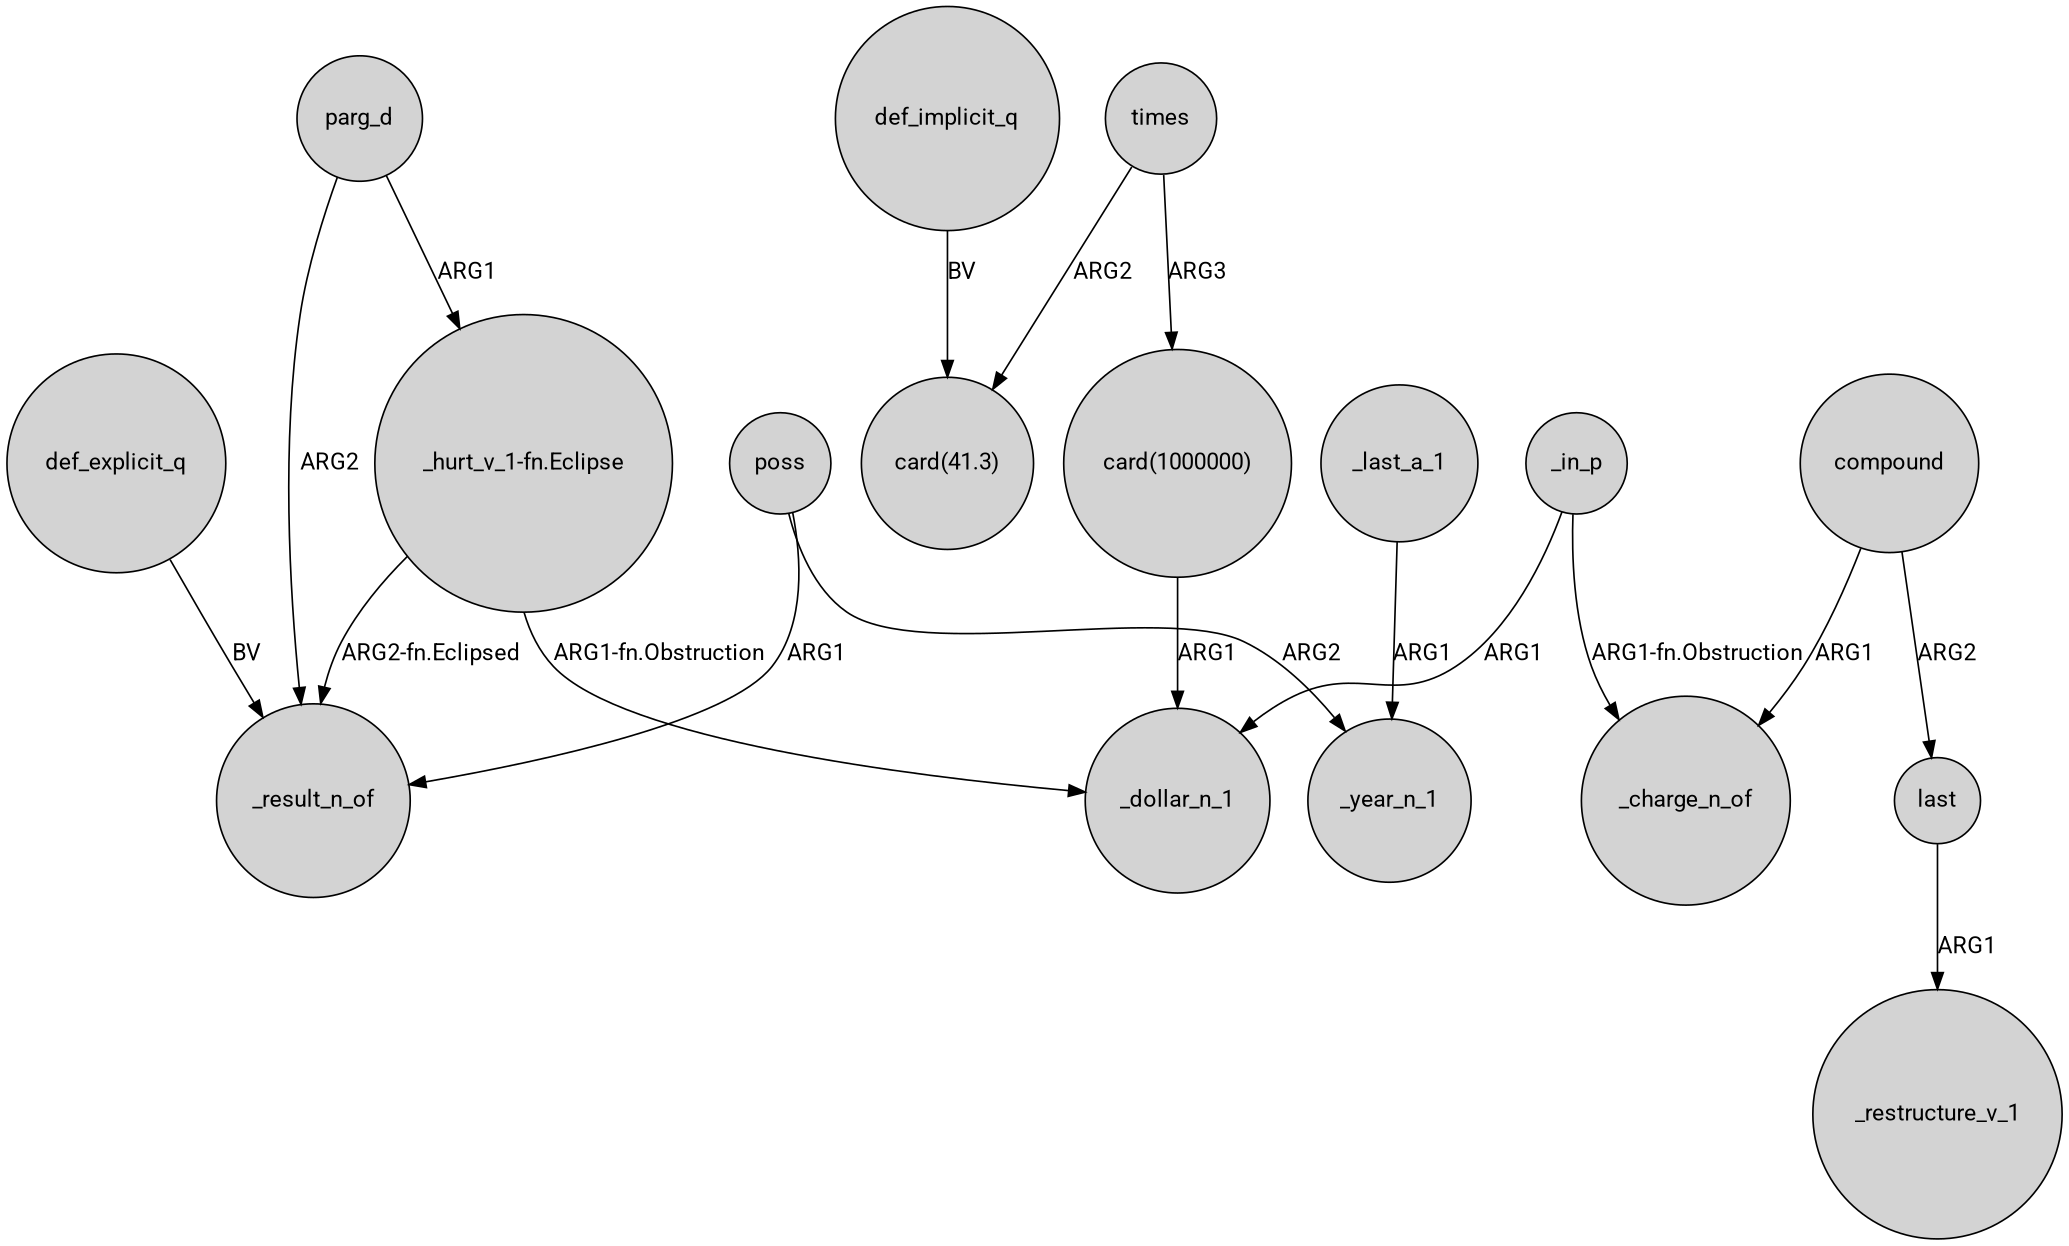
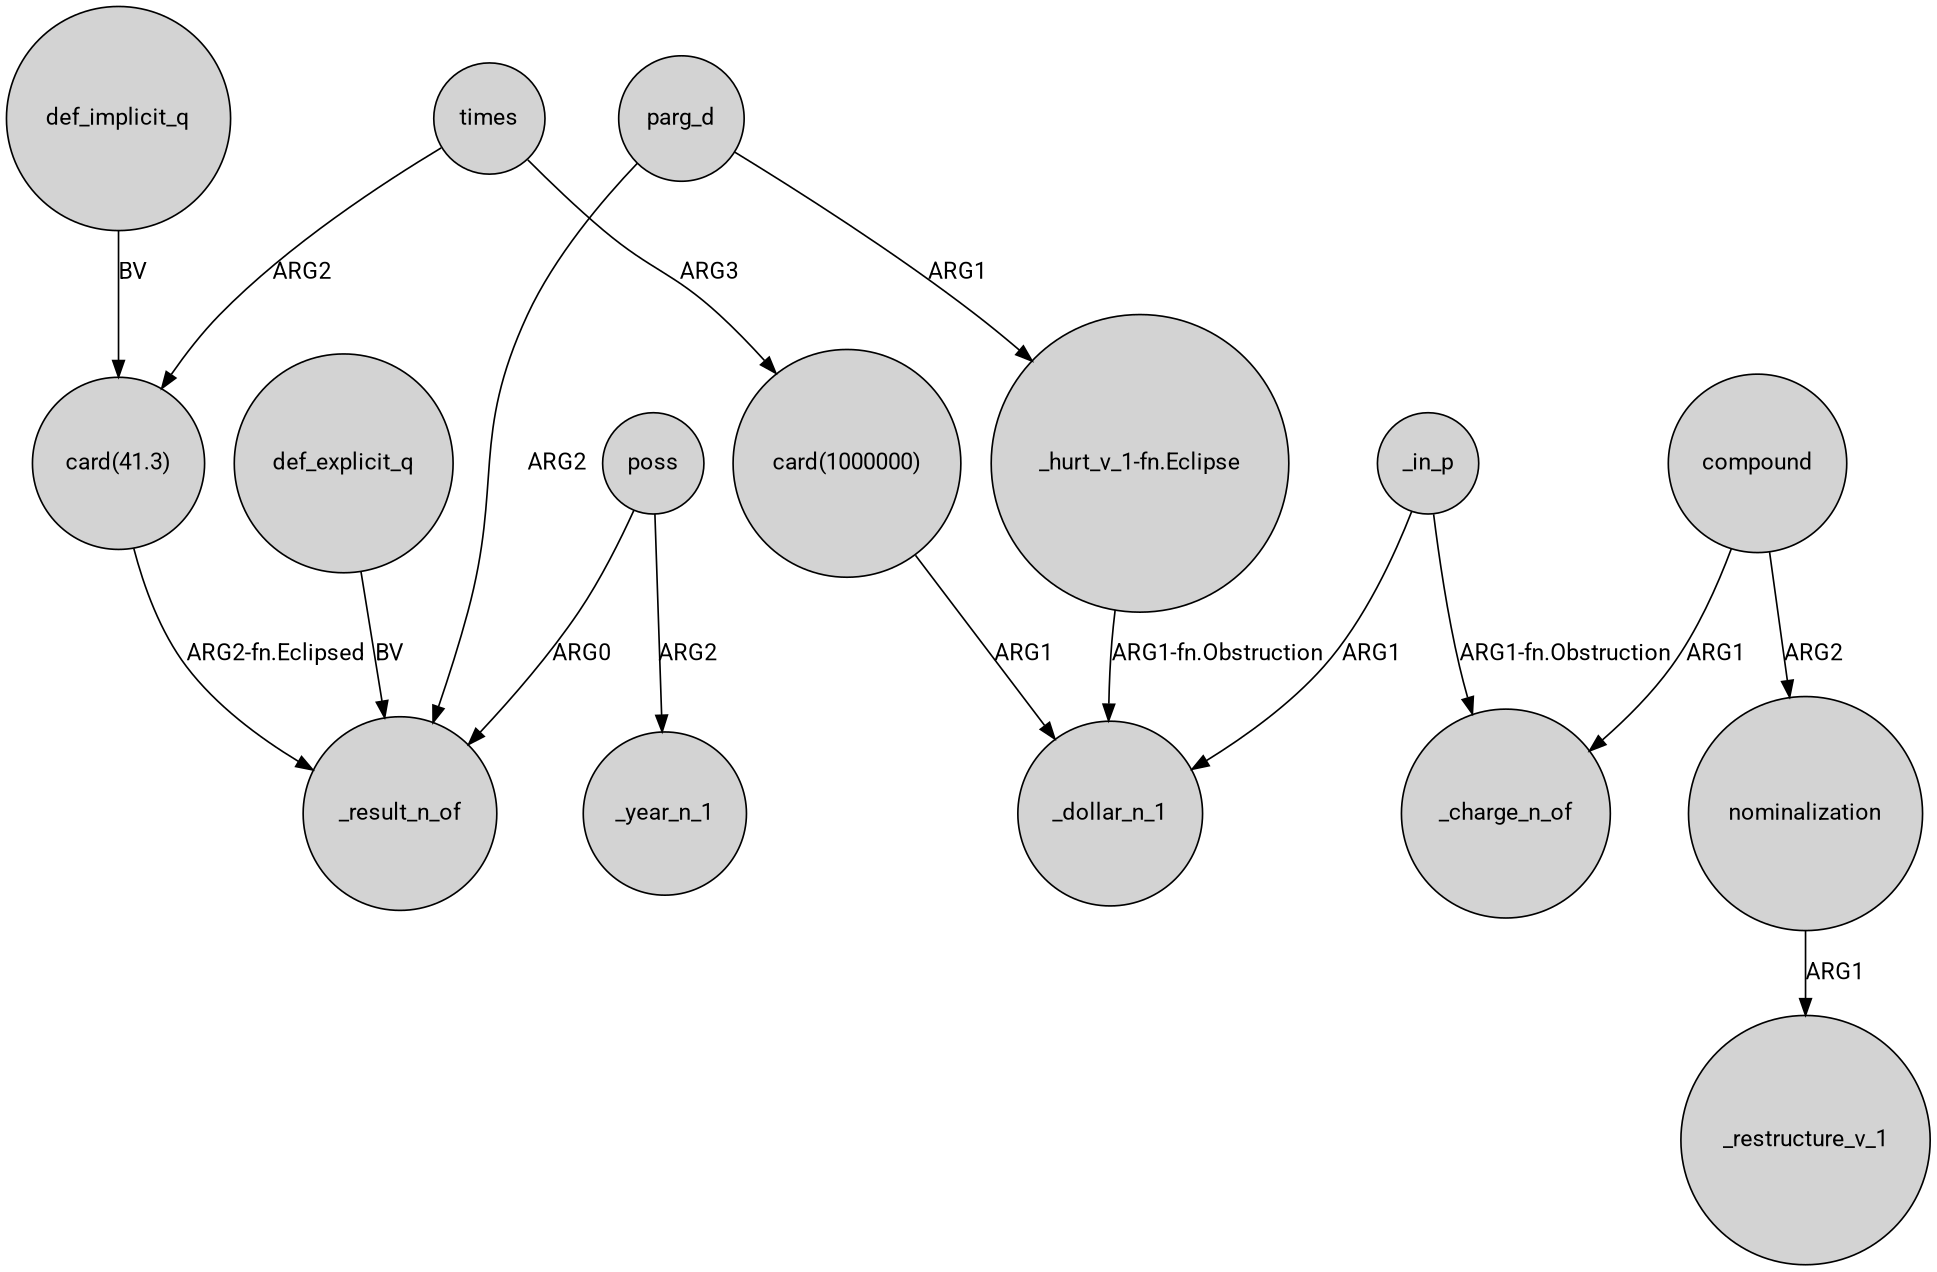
node "_last_a_1": removed
edge "_hurt_v_1-fn.Eclipse" -> "_result_n_of": now "card(41.3)" -> "_result_n_of"
edge "poss" -> "_result_n_of": label "ARG1" -> "ARG0"
node "last": label "last" -> "nominalization"
